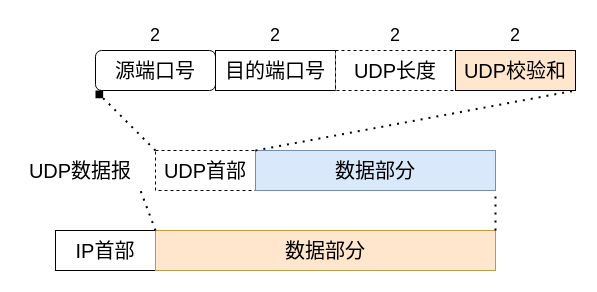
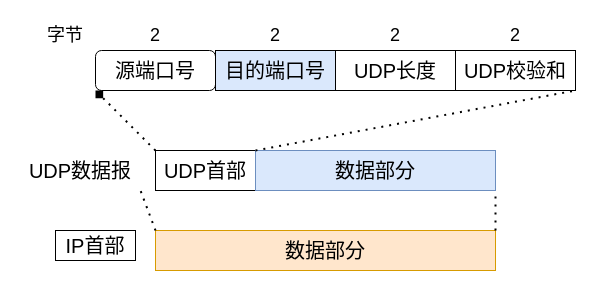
node "字节": added
node "目的端口号": fillcolor #ffffff -> #dae8fc
node "UDP长度": style dashed -> solid
node "UDP校验和": fillcolor #ffe6cc -> #ffffff
node "UDP首部": style dashed -> solid
node "IP首部": size 100x40 -> 80x30
